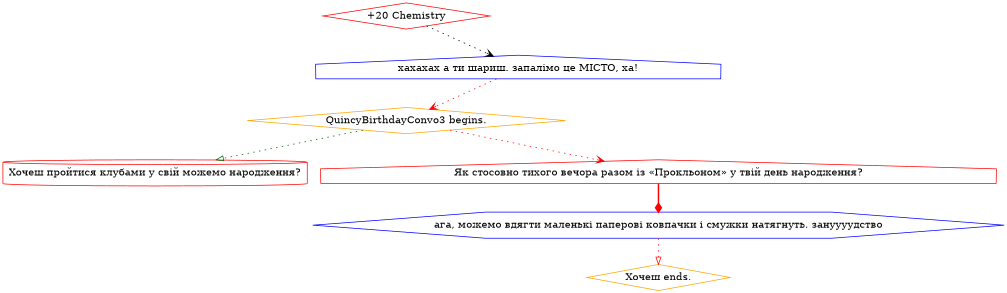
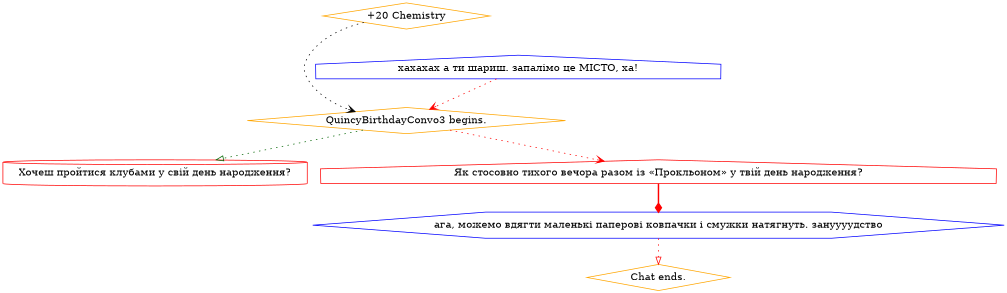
node "+20 Chemistry": color red -> orange
edge "+20 Chemistry" -> "хахахах а ти шариш. запалімо це МІСТО, ха!": now "+20 Chemistry" -> "QuincyBirthdayConvo3 begins."
node "Хочеш пройтися клубами у свій можемо народження?": label "Хочеш пройтися клубами у свій можемо народження?" -> "Хочеш пройтися клубами у свій день народження?"
node "Хочеш ends.": label "Хочеш ends." -> "Chat ends."
